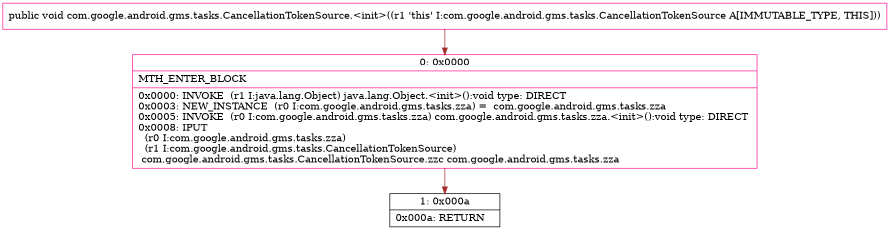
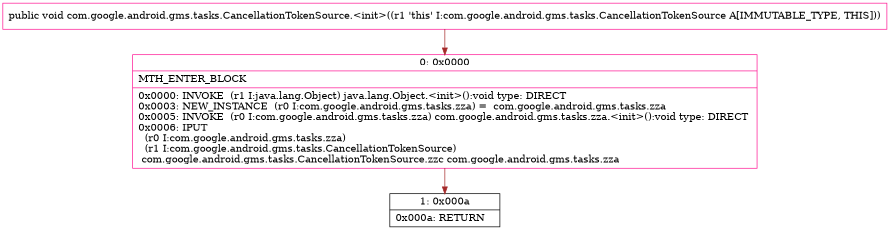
node "0: 0x0000": text "0x0008: IPUT" -> "0x0006: IPUT"
